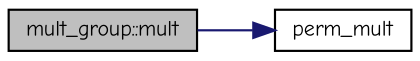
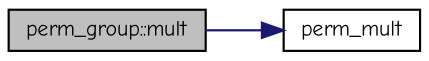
node "mult_group::mult": label "mult_group::mult" -> "perm_group::mult"
